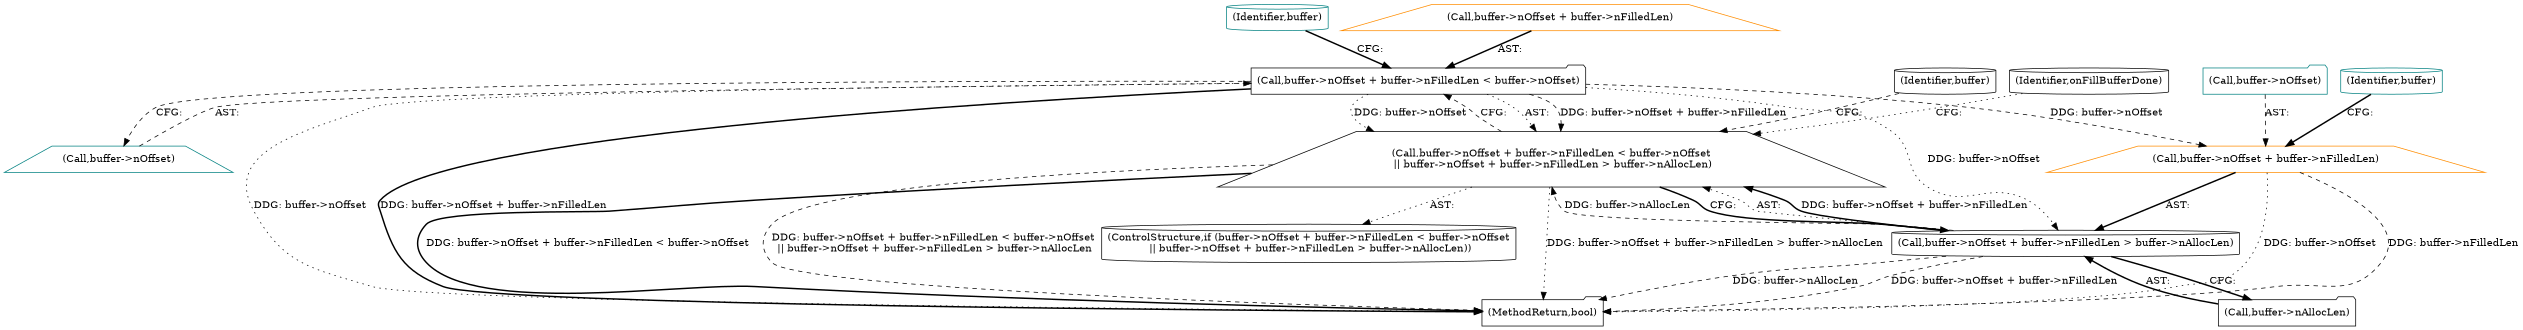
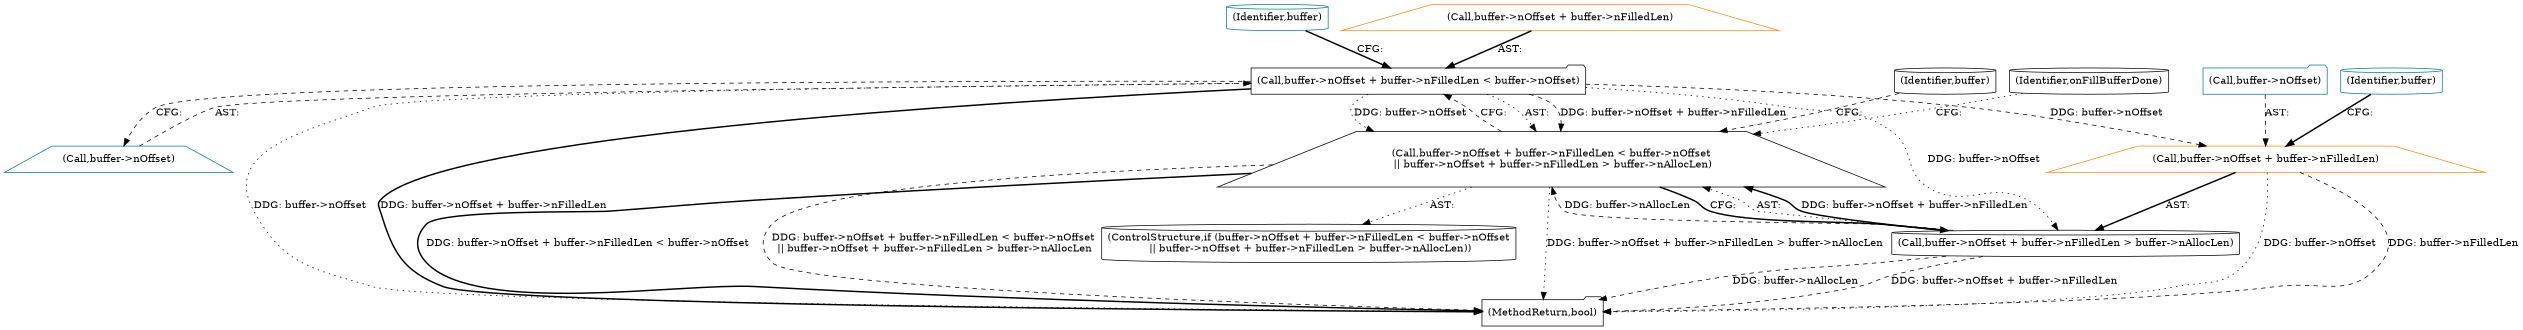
node "(Call,buffer->nAllocLen)": removed
